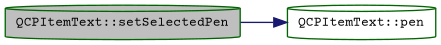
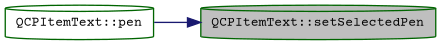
edge "QCPItemText::setSelectedPen" -> "QCPItemText::pen": reversed
